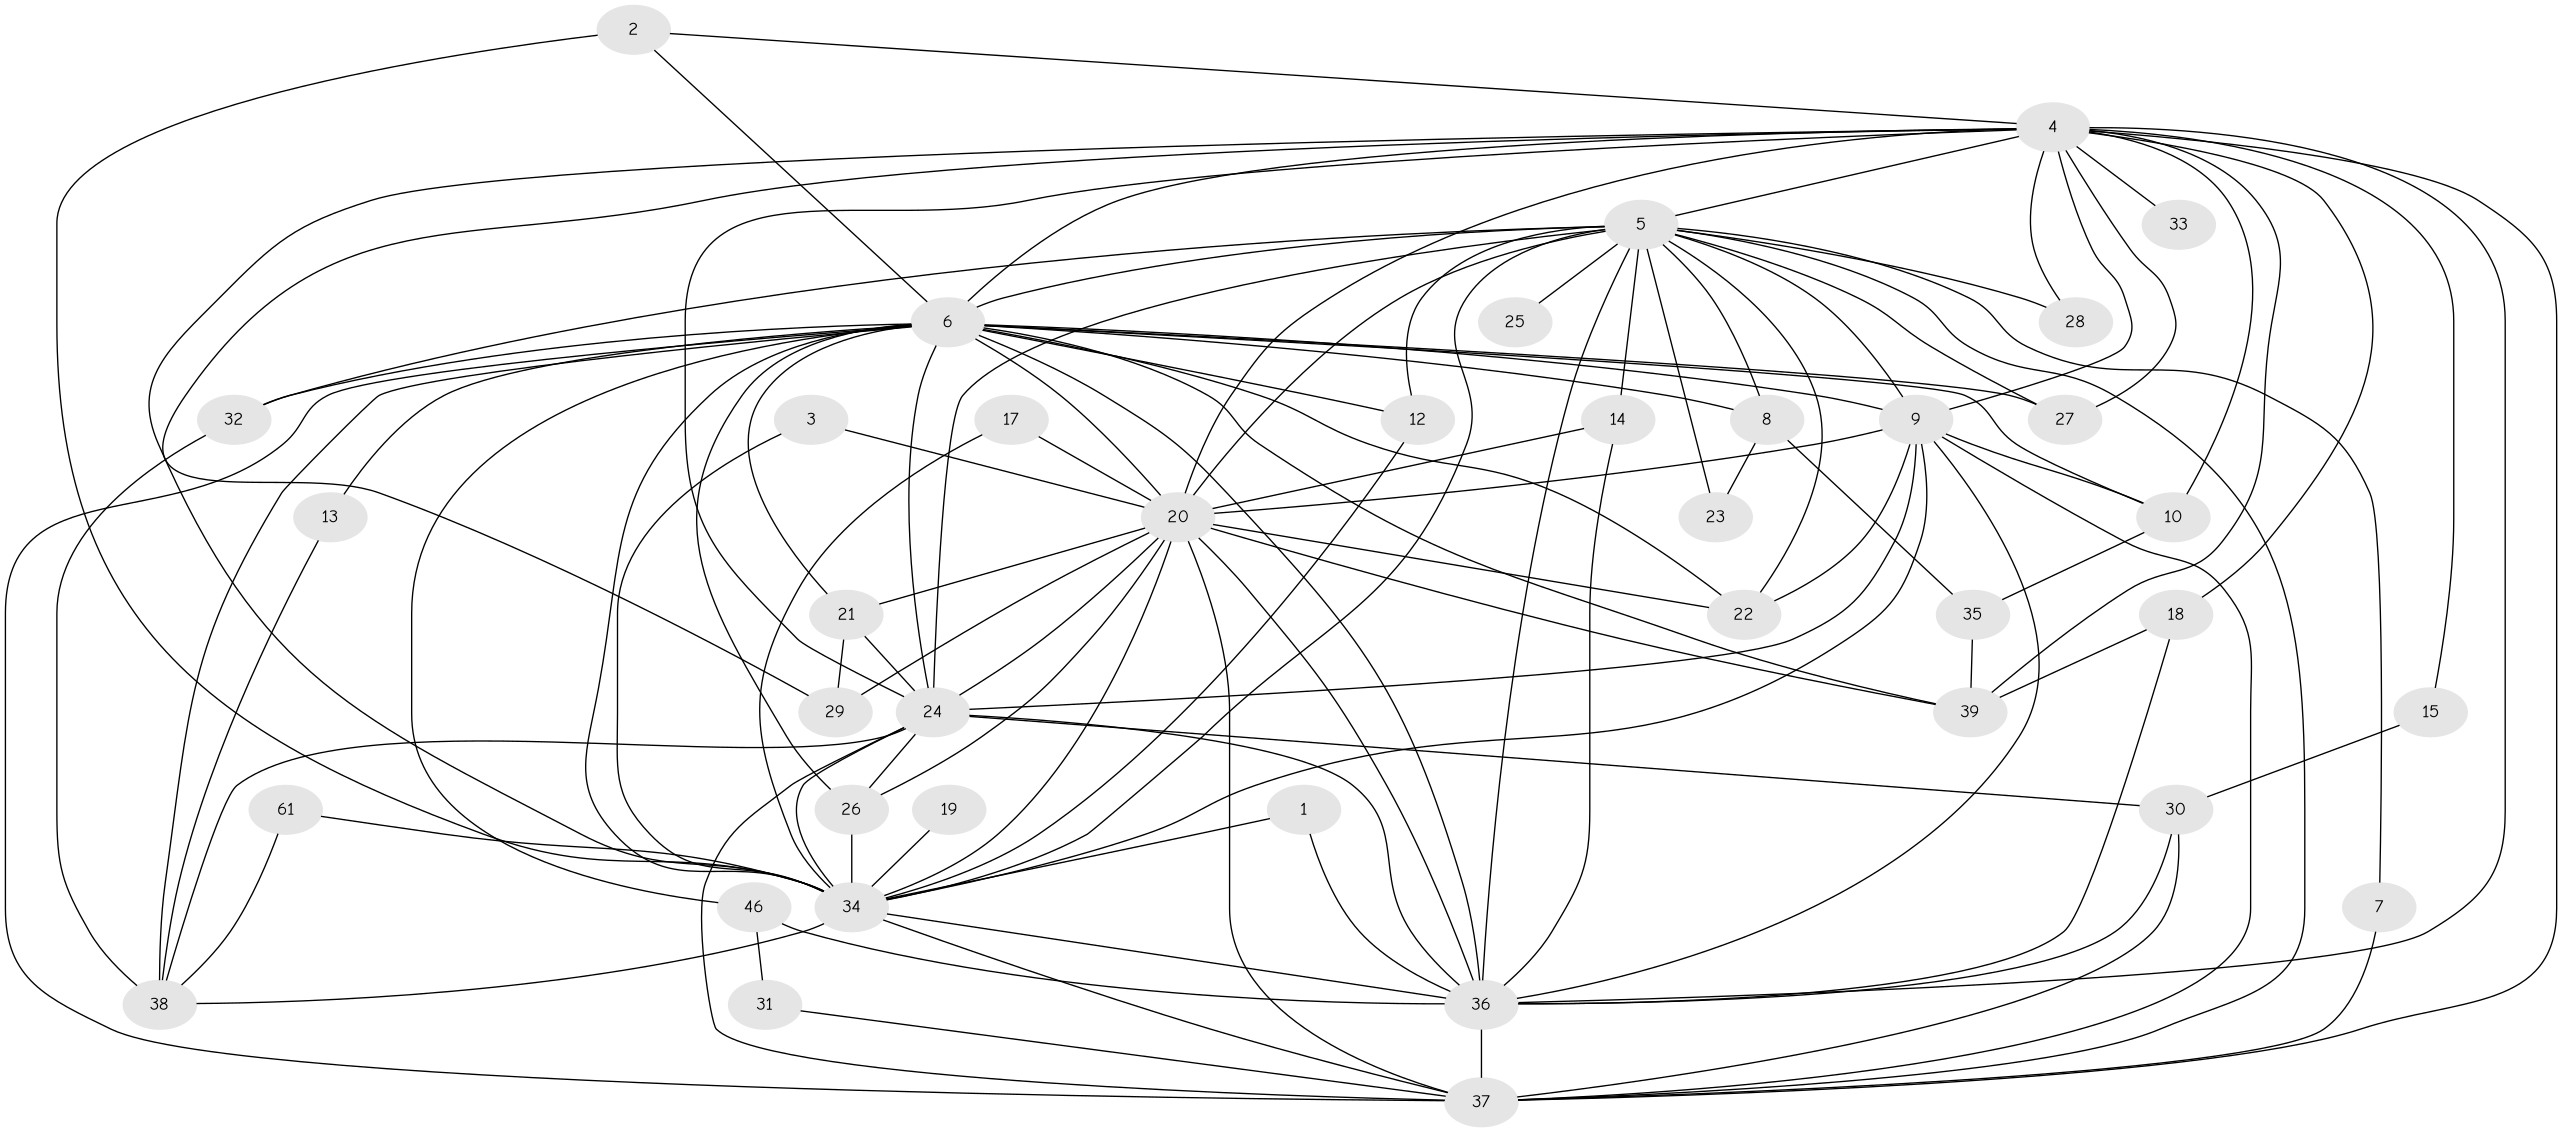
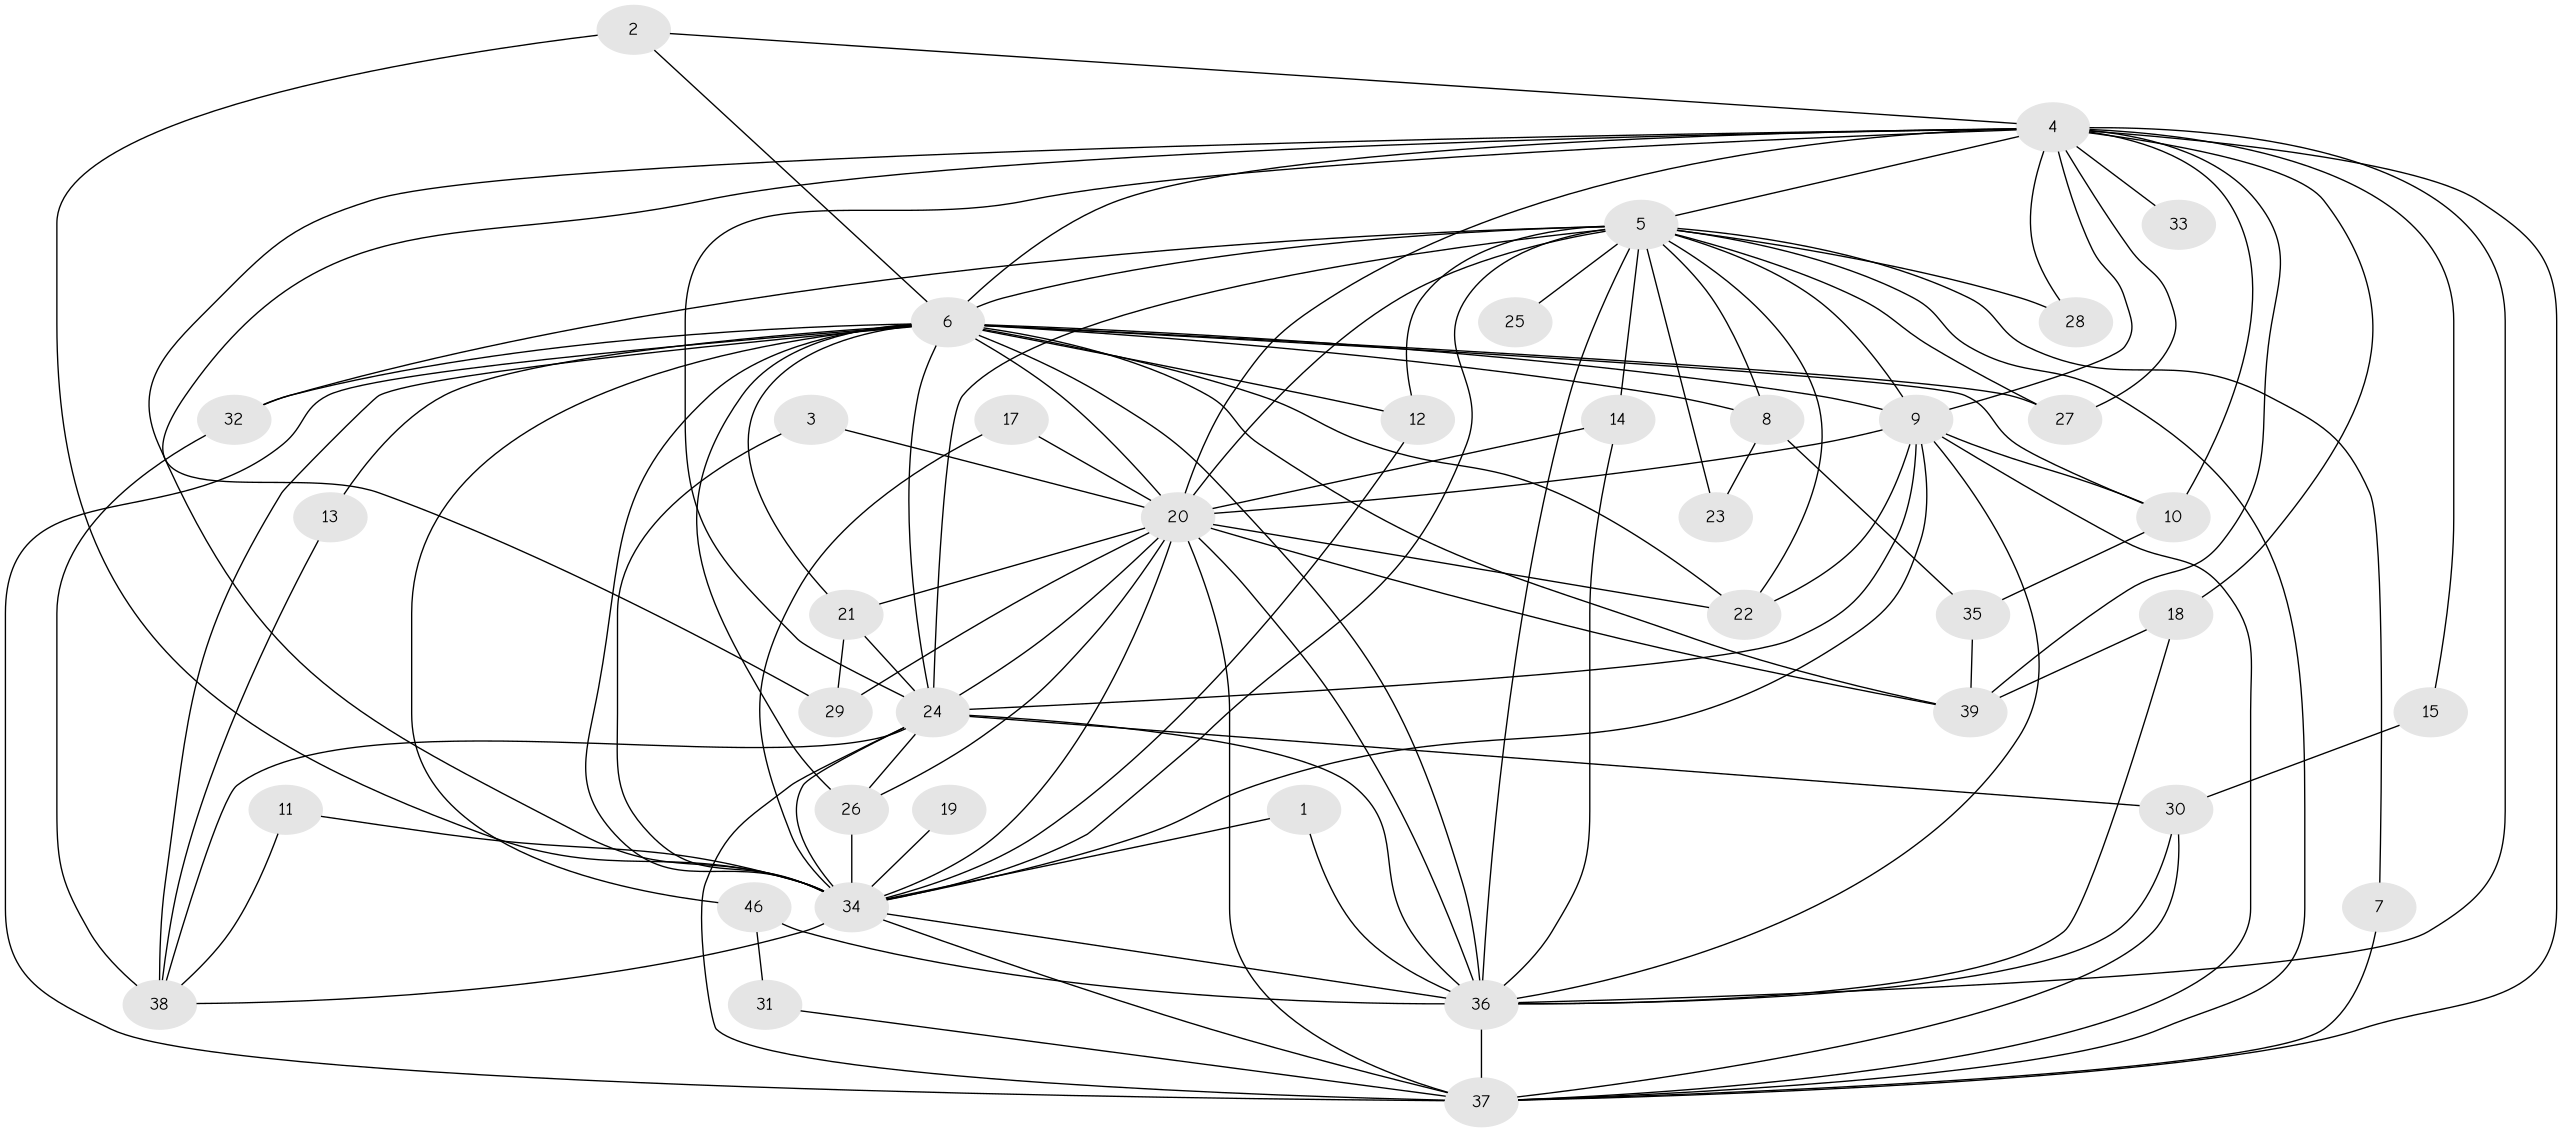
node "61": label "61" -> "11"
